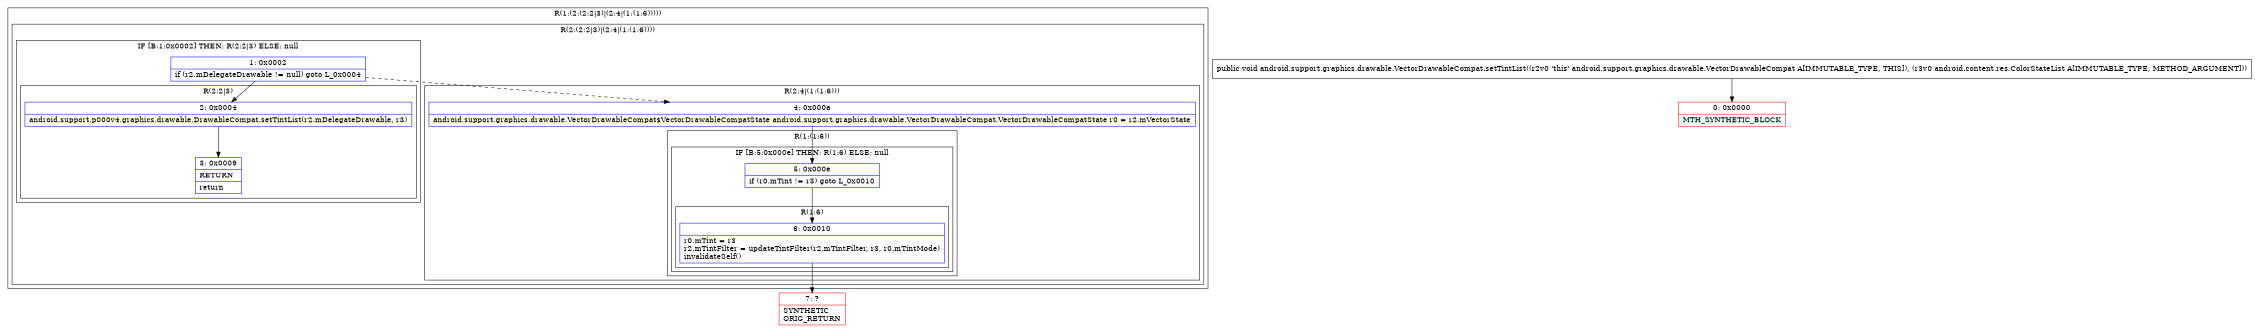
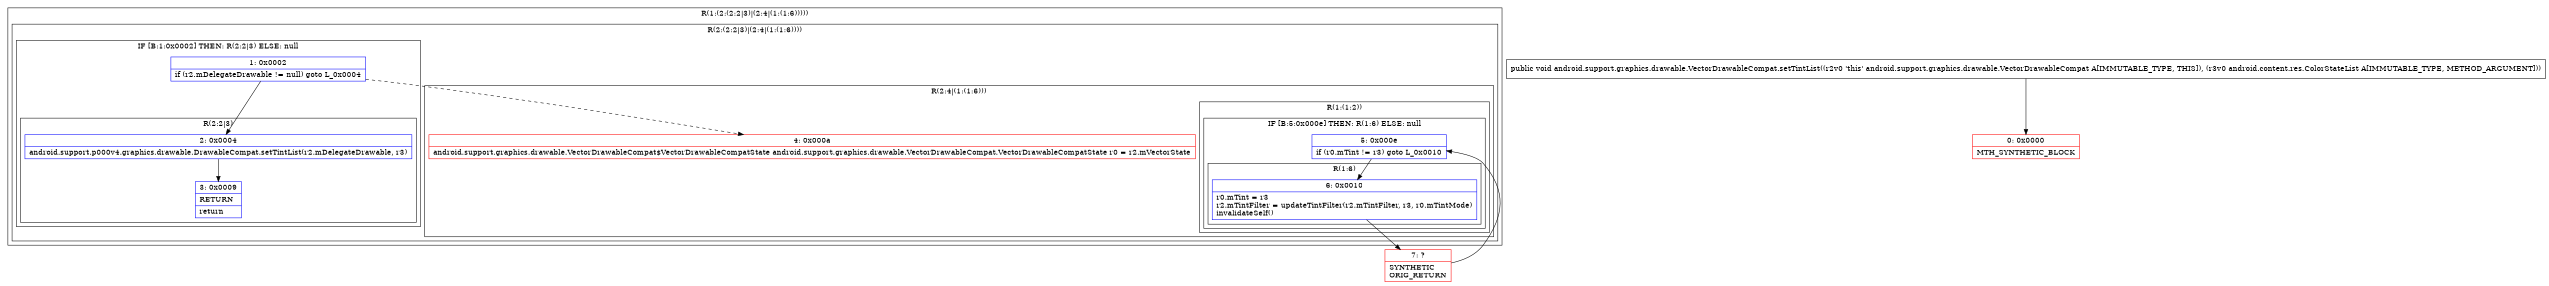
node "4: 0x000a": color blue -> red
cluster "R(1:(1:6))": label "R(1:(1:6))" -> "R(1:(1:2))"
edge "4: 0x000a" -> "5: 0x000e": now "7: ?" -> "5: 0x000e"
